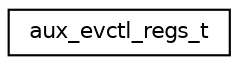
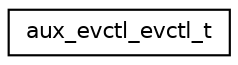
node "aux_evctl_regs_t": label "aux_evctl_regs_t" -> "aux_evctl_evctl_t"
